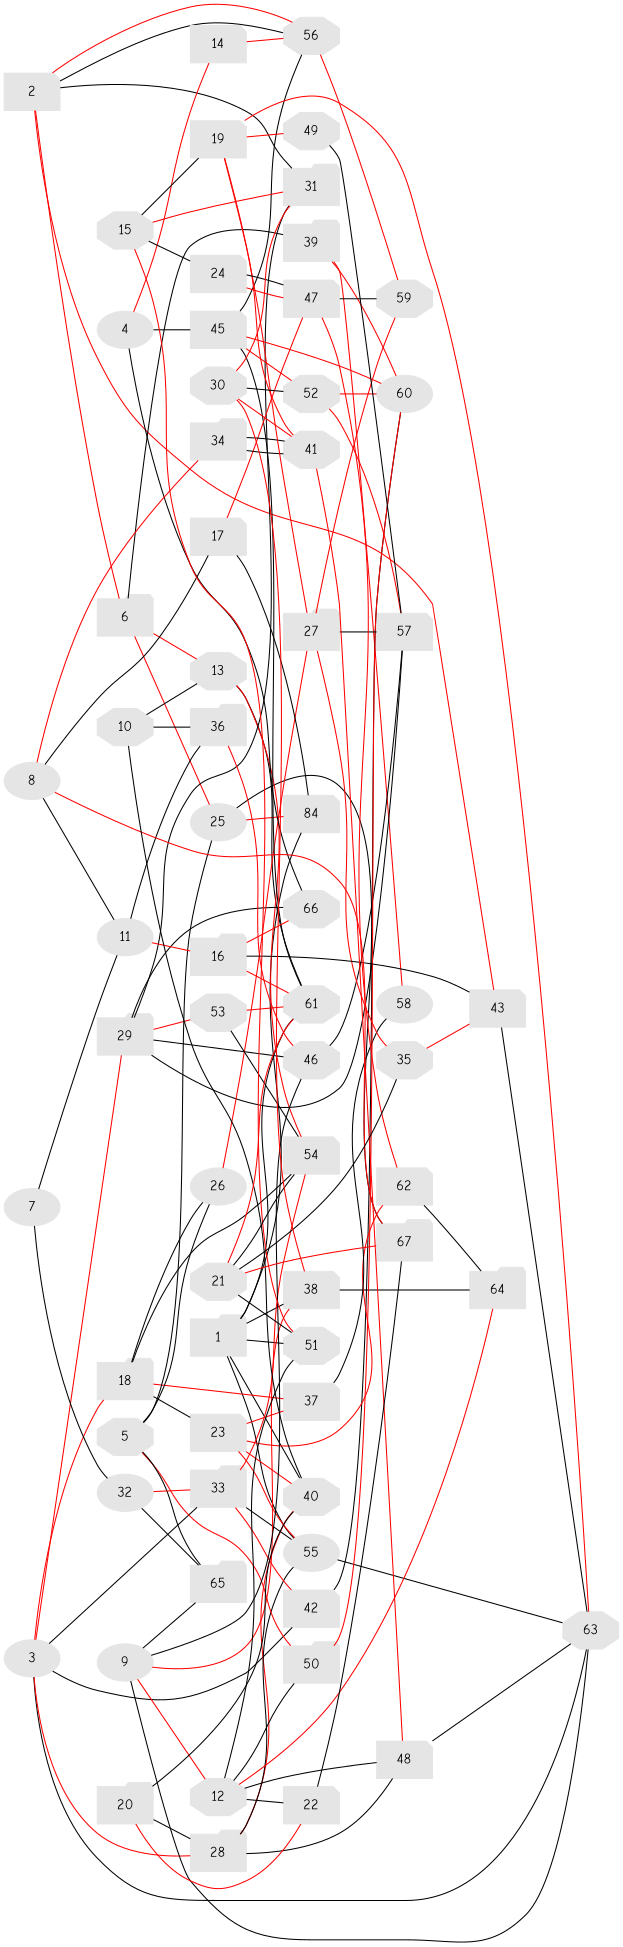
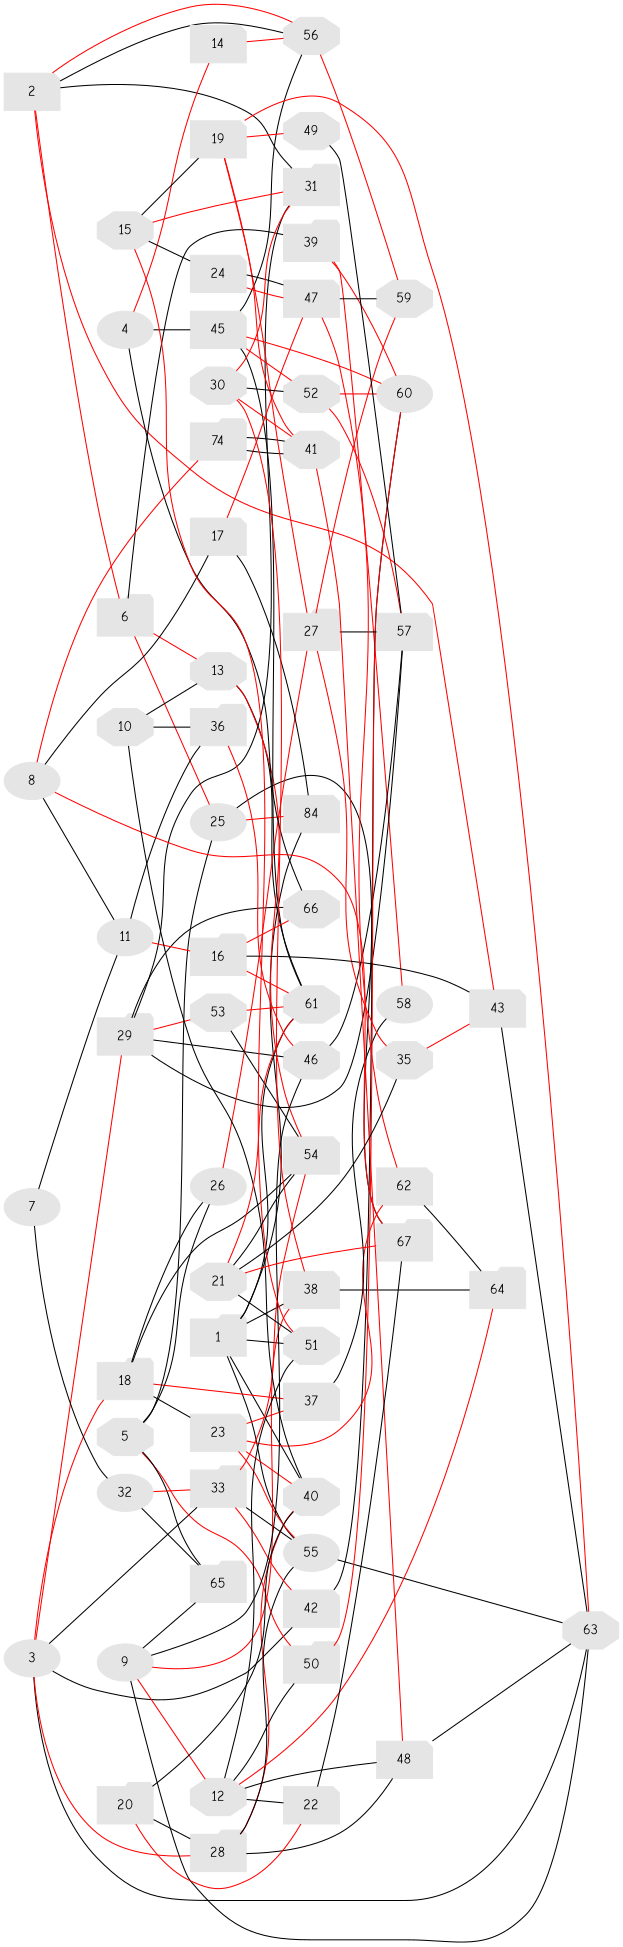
node "34": label "34" -> "74"
